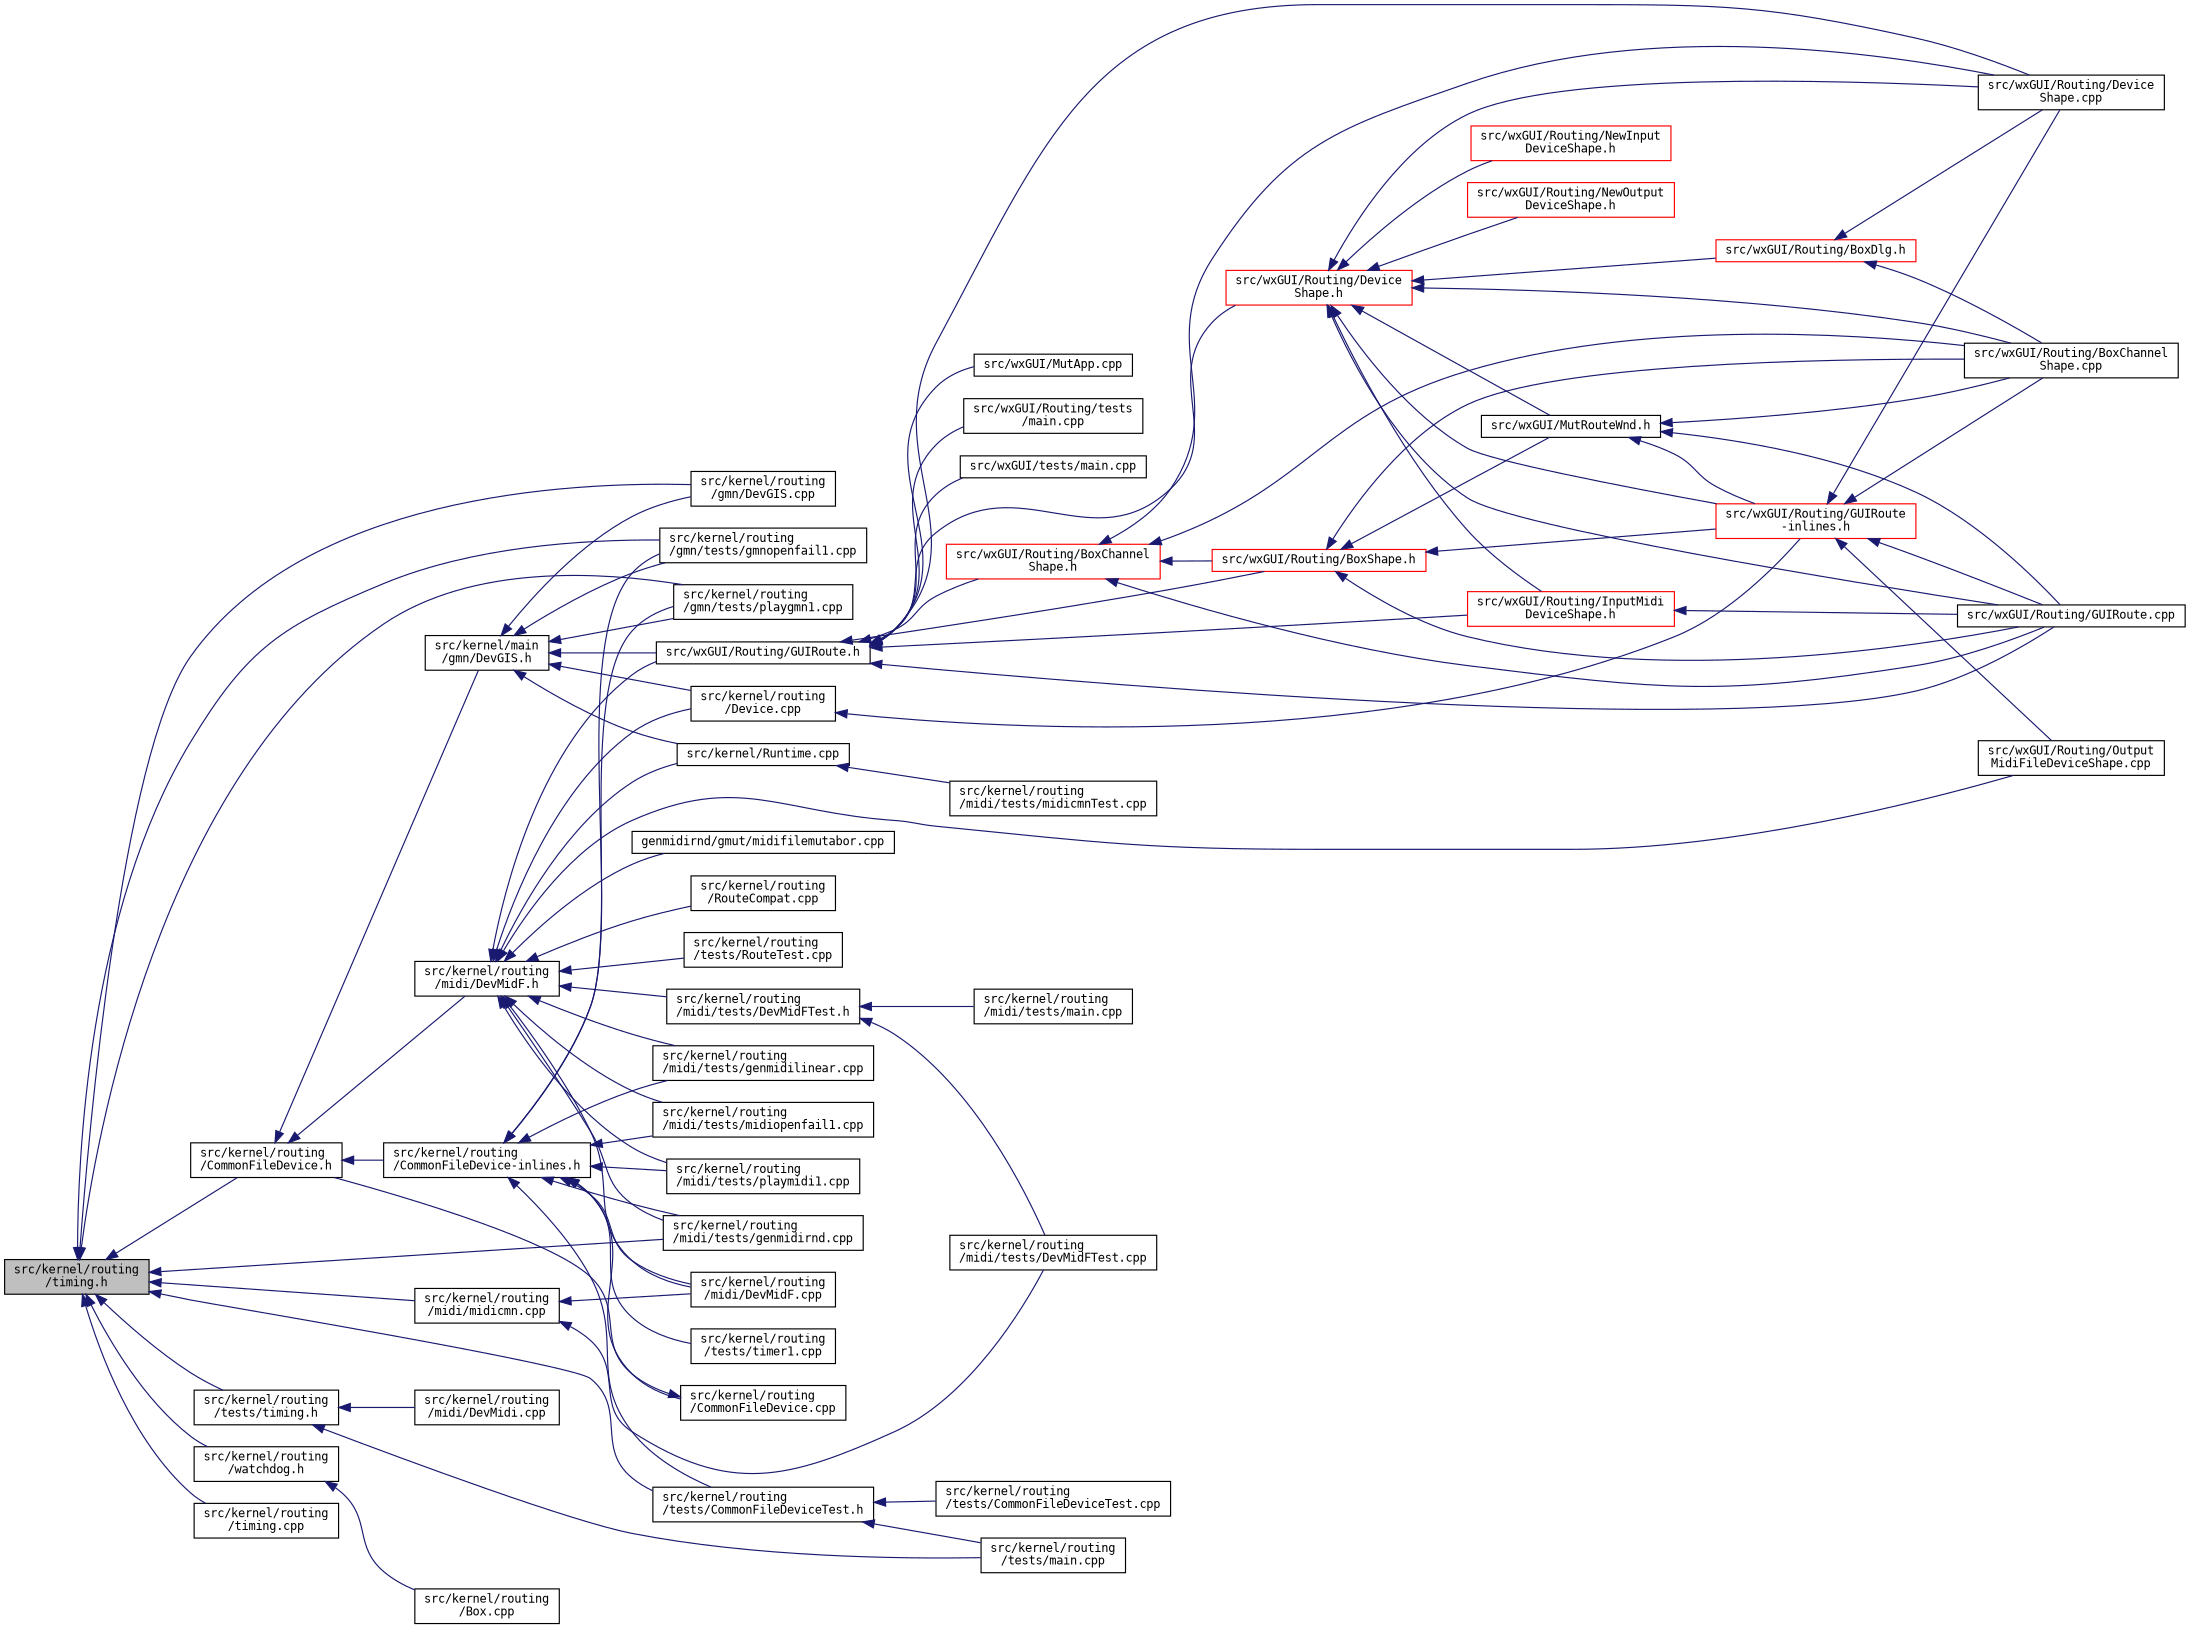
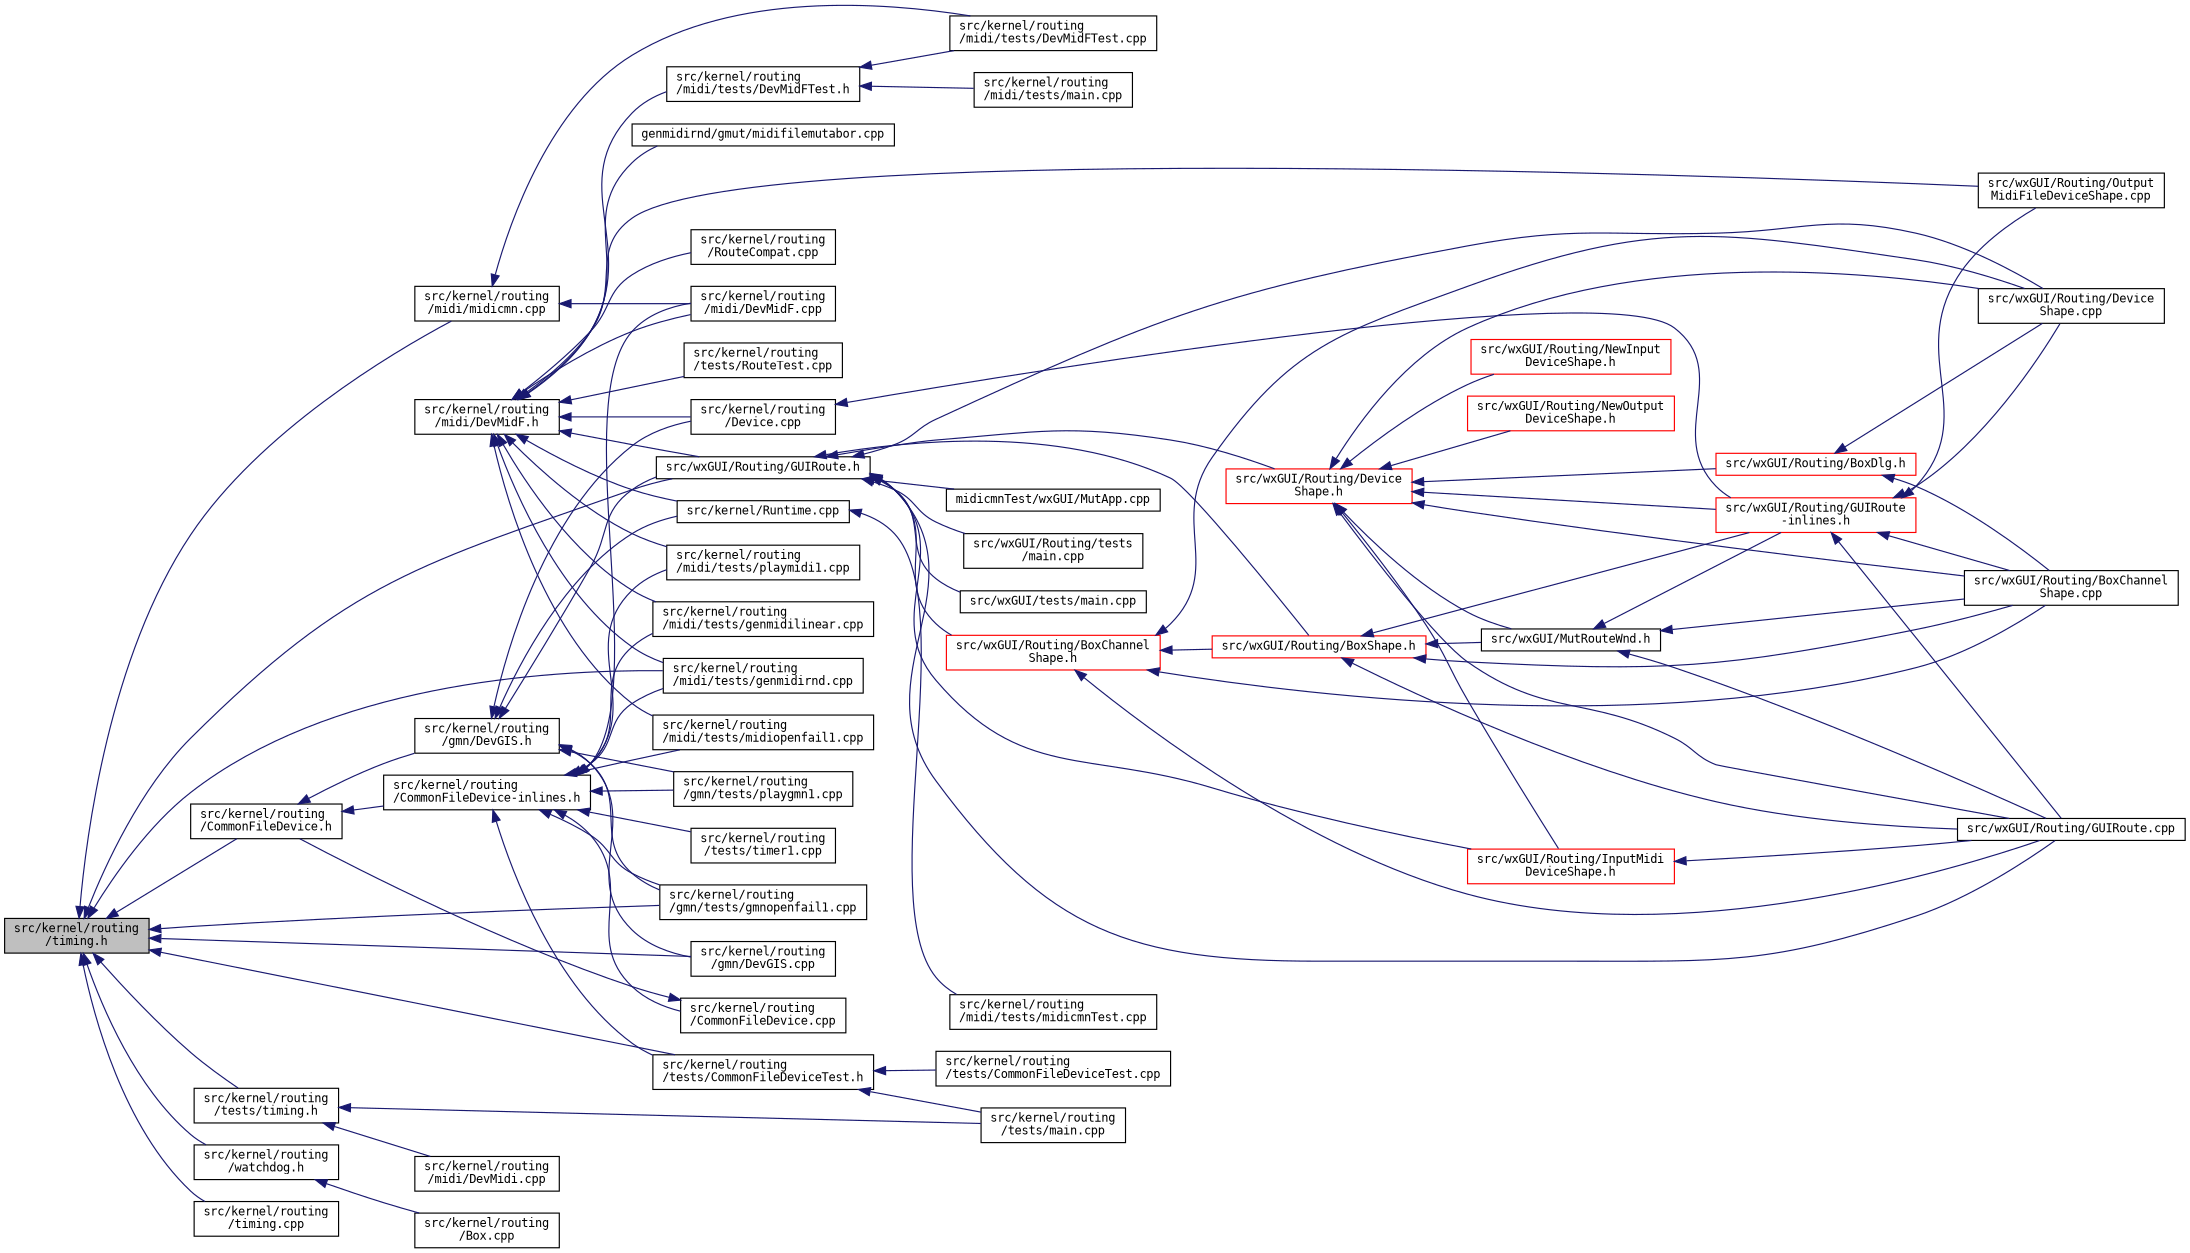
node "src/wxGUI/MutApp.cpp": label "src/wxGUI/MutApp.cpp" -> "midicmnTest/wxGUI/MutApp.cpp"
node "src/kernel/main /gmn/DevGIS.h": label "src/kernel/main /gmn/DevGIS.h" -> "src/kernel/routing /gmn/DevGIS.h"
edge "src/kernel/routing /gmn/tests/playgmn1.cpp" -> "src/kernel/routing /timing.h": now "src/wxGUI/Routing/GUIRoute.h" -> "src/kernel/routing /timing.h"
edge "src/kernel/routing /midi/DevMidF.h" -> "src/kernel/routing /CommonFileDevice.h": removed
